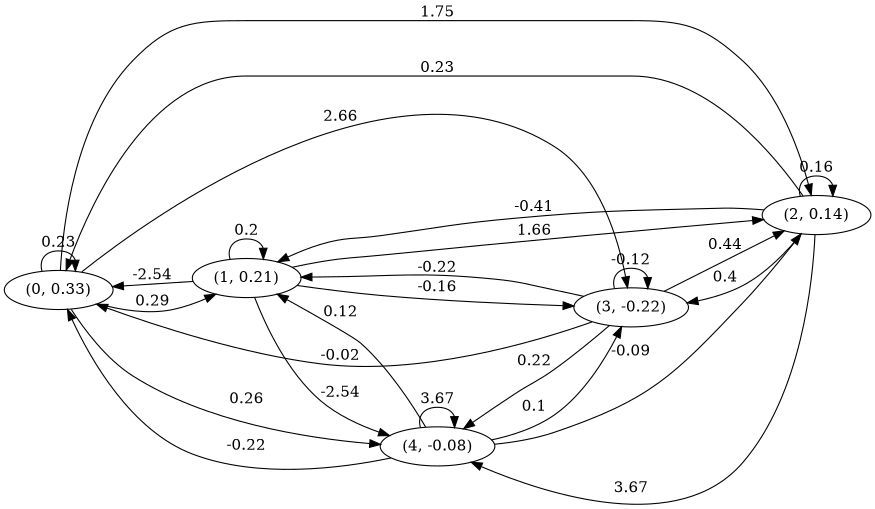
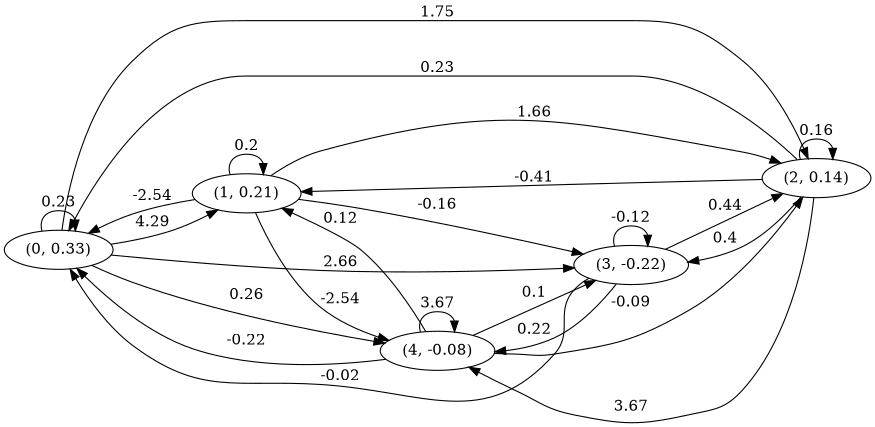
edge "(3, -0.22)" -> "(1, 0.21)": removed, label "-0.22"
edge "(0, 0.33)" -> "(1, 0.21)": label "0.29" -> "4.29"
